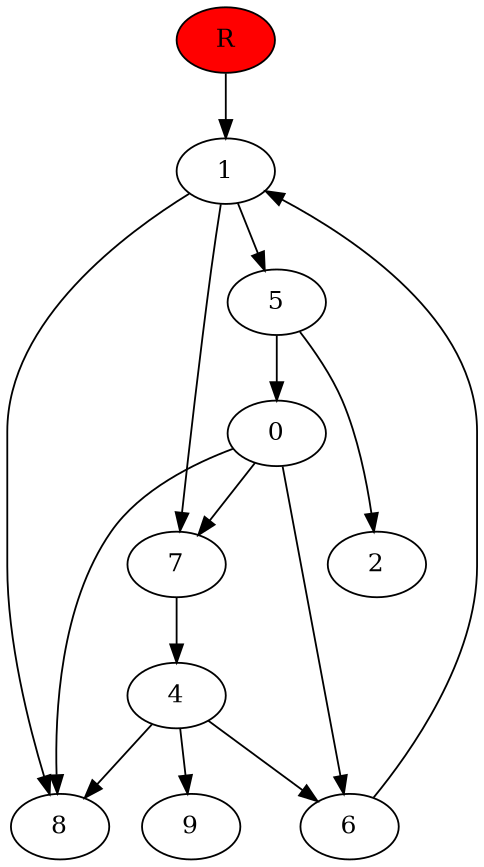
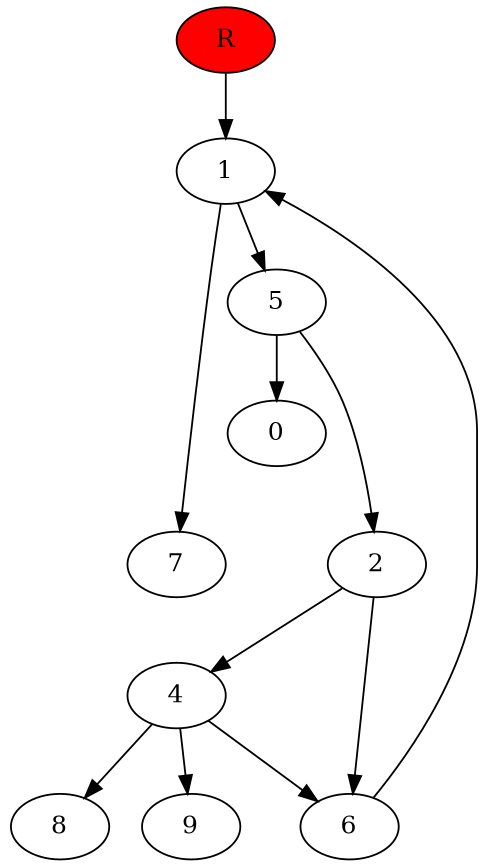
edge "1" -> "8": removed
edge "0" -> "7": removed
edge "0" -> "8": removed
edge "7" -> "4": now "2" -> "4"
edge "0" -> "6": now "2" -> "6"
